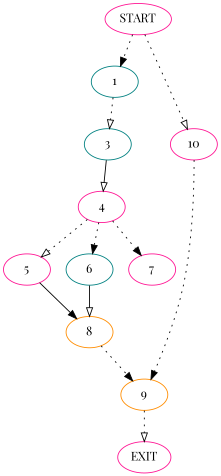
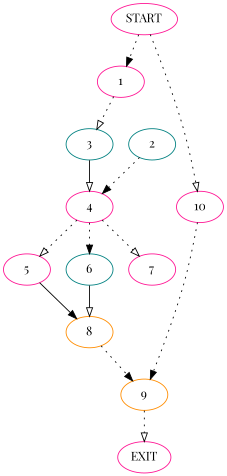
node "1": color teal -> deeppink
node "2": added
edge "4" -> "7": arrowhead normal -> onormal
